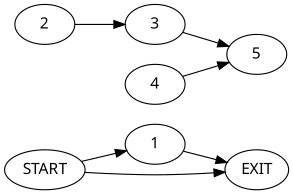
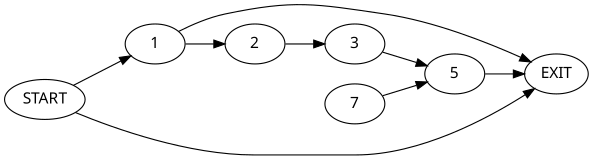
edge "1" -> "2": added
edge "5" -> "EXIT": added
node "4": label "4" -> "7"
